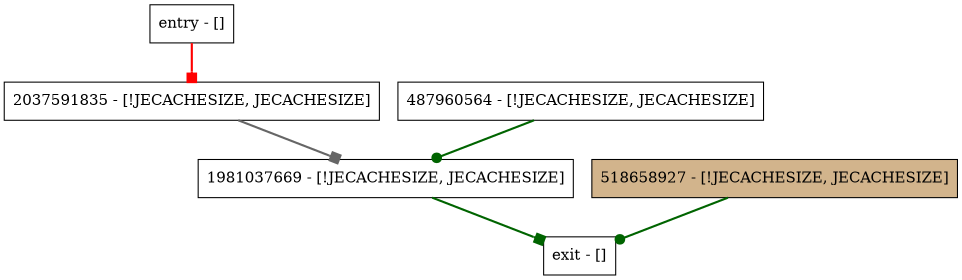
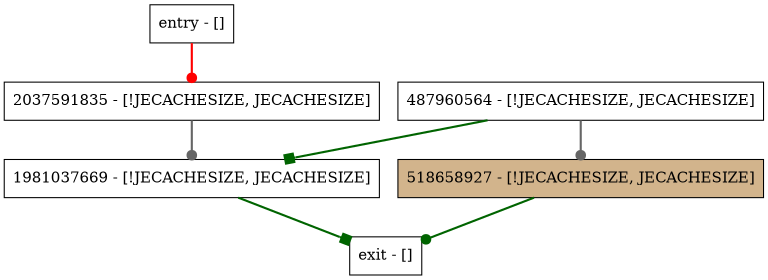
edge "entry - []" -> "2037591835 - [!JECACHESIZE, JECACHESIZE]": arrowhead box -> dot
edge "487960564 - [!JECACHESIZE, JECACHESIZE]" -> "518658927 - [!JECACHESIZE, JECACHESIZE]": added
edge "2037591835 - [!JECACHESIZE, JECACHESIZE]" -> "1981037669 - [!JECACHESIZE, JECACHESIZE]": arrowhead box -> dot
edge "487960564 - [!JECACHESIZE, JECACHESIZE]" -> "1981037669 - [!JECACHESIZE, JECACHESIZE]": arrowhead dot -> box
